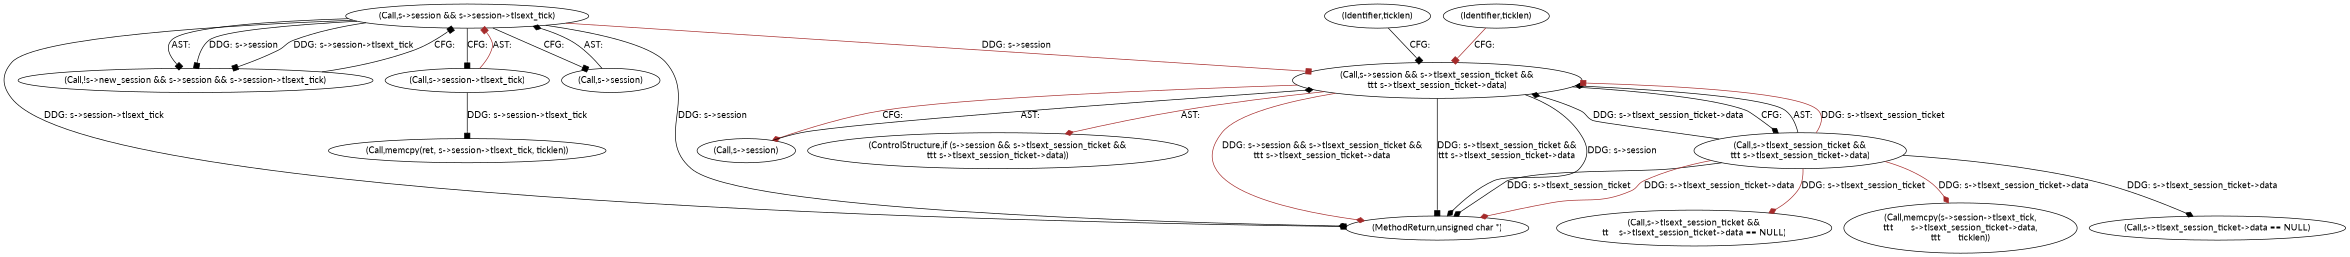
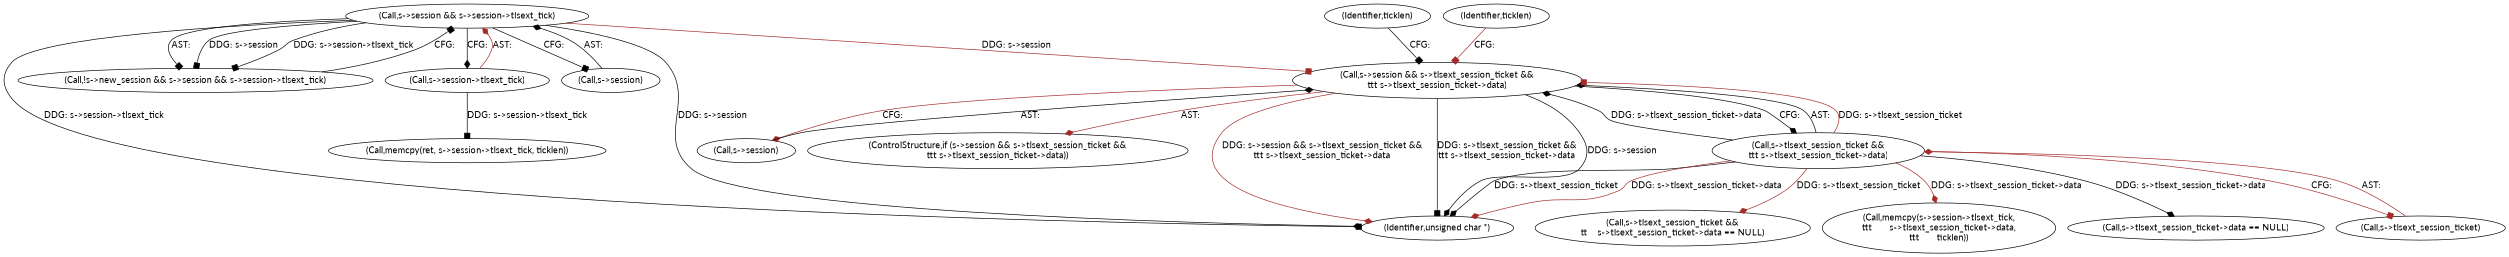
edge "(Call,s->session && s->session->tlsext_tick)" -> "(Call,s->session->tlsext_tick)": arrowhead box -> diamond
edge "(Call,s->session->tlsext_tick)" -> "(Call,s->session && s->session->tlsext_tick)": arrowhead box -> diamond
node "(MethodReturn,unsigned char *)": label "(MethodReturn,unsigned char *)" -> "(Identifier,unsigned char *)"
node "(Call,s->tlsext_session_ticket)": added
